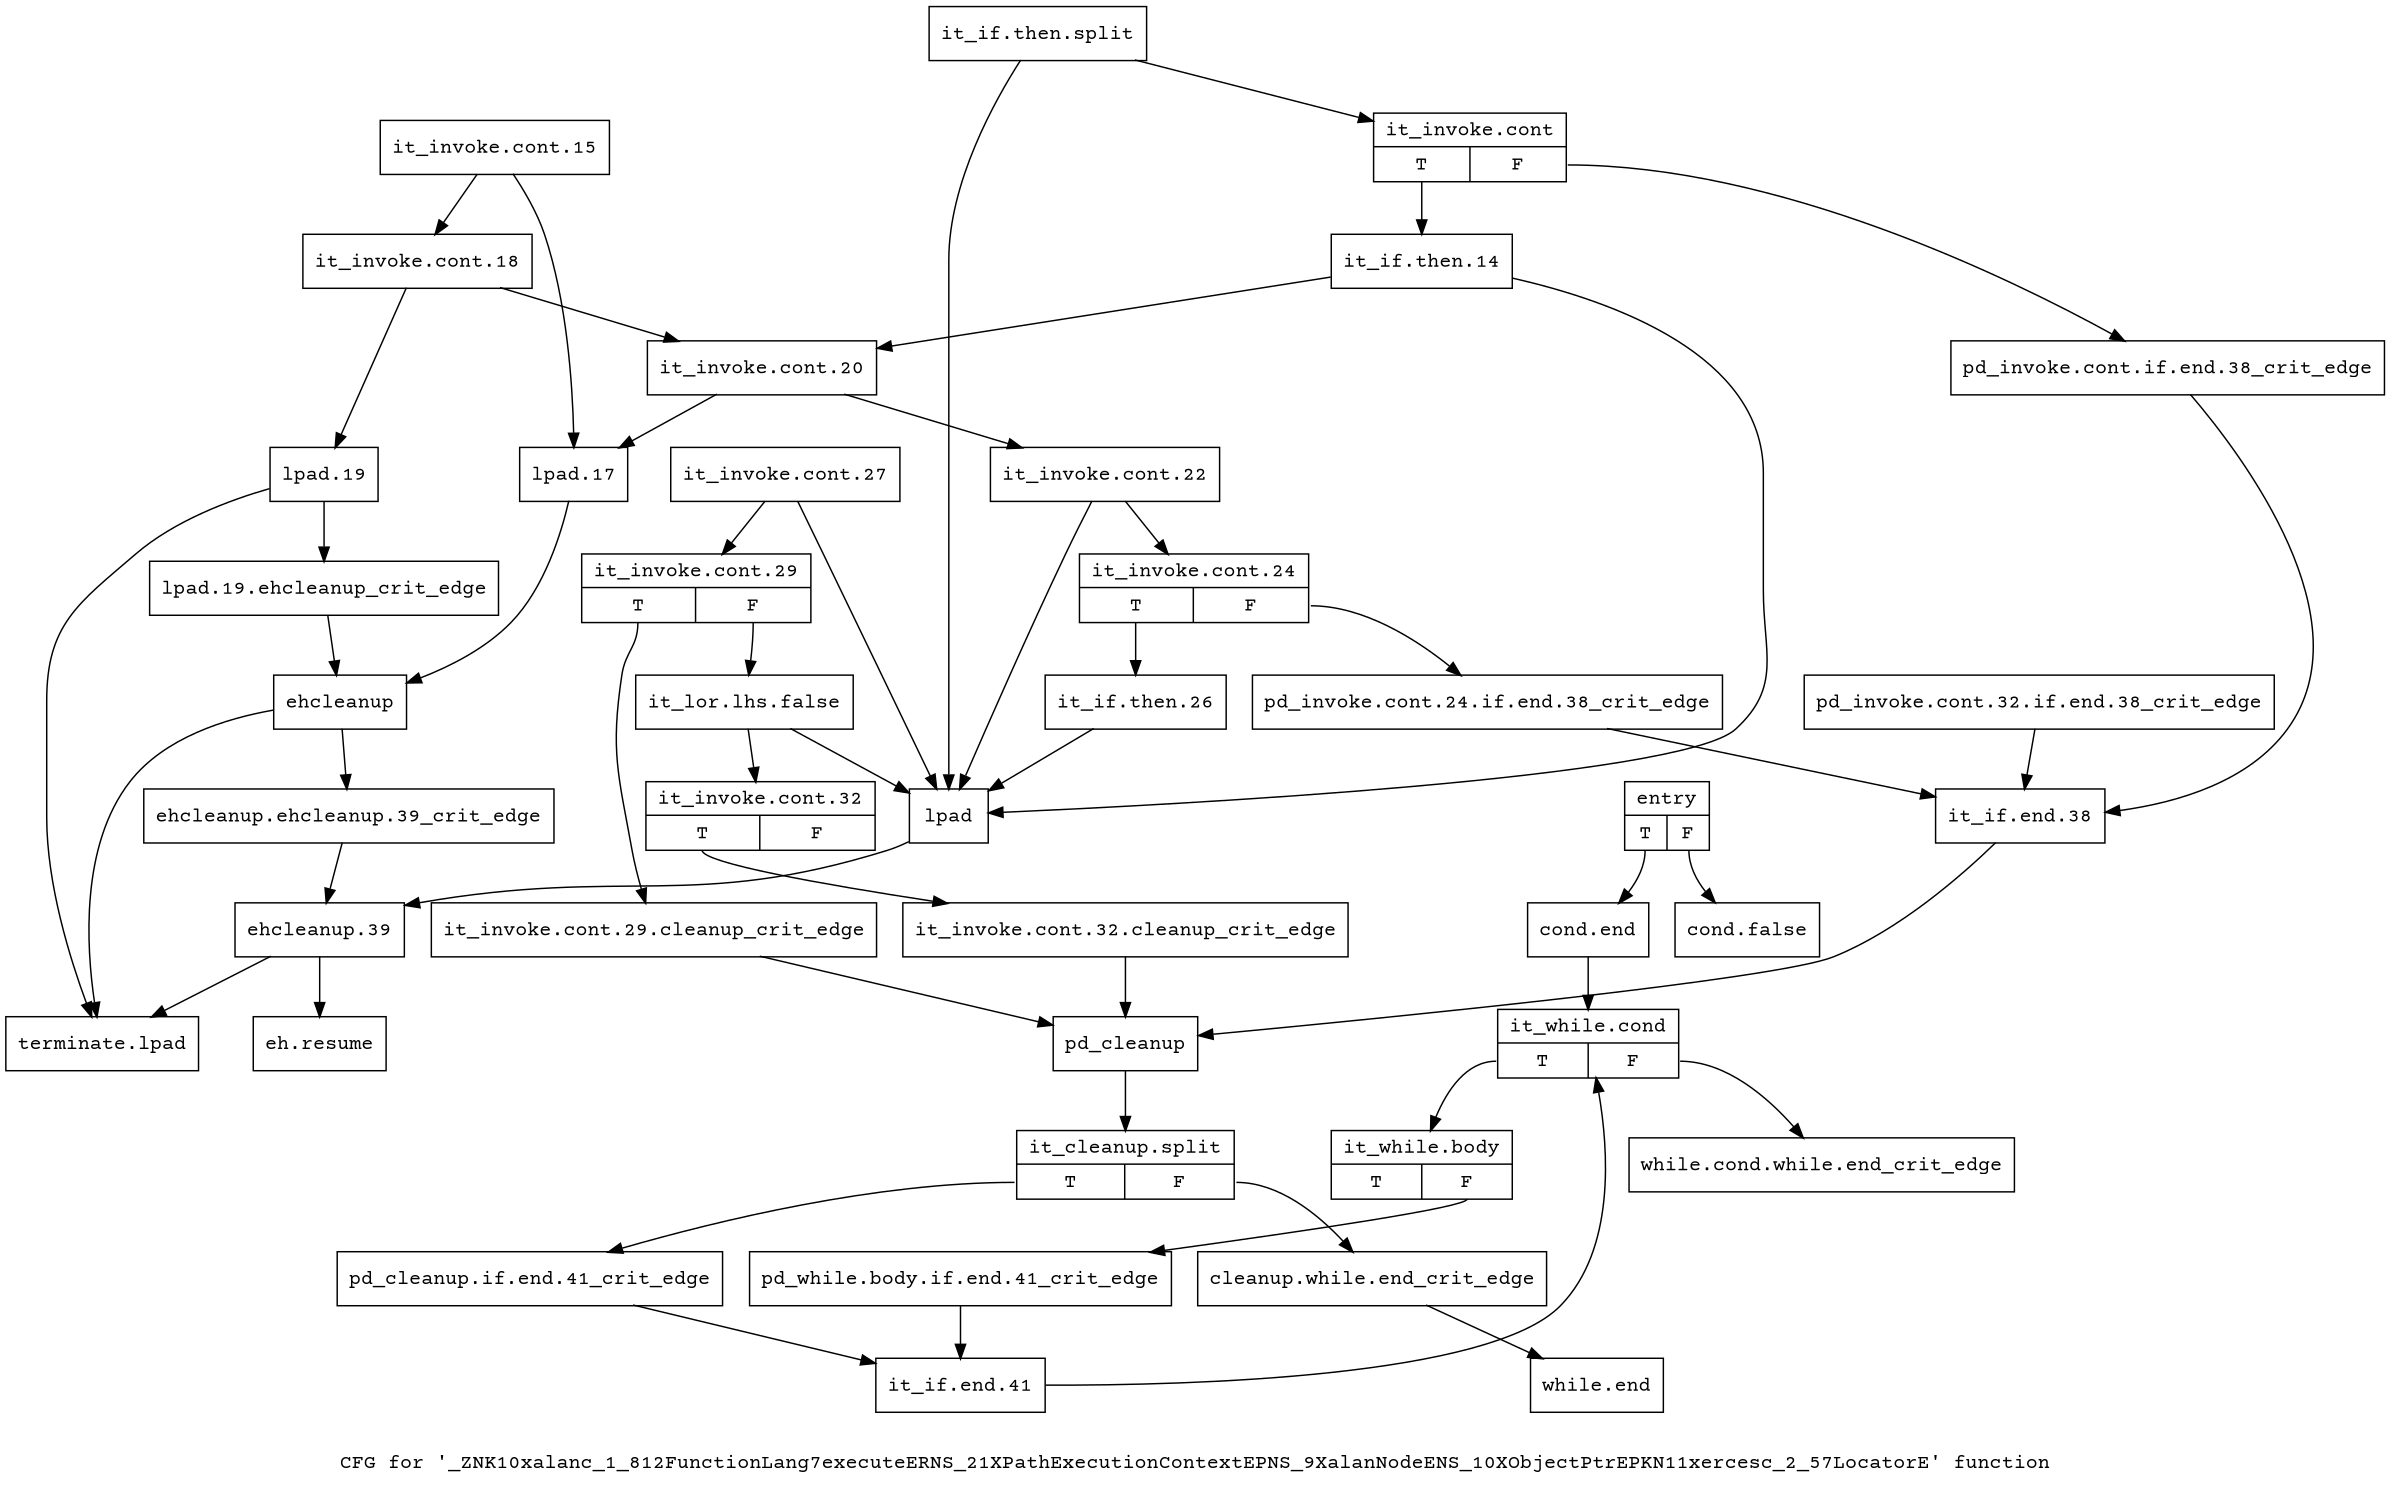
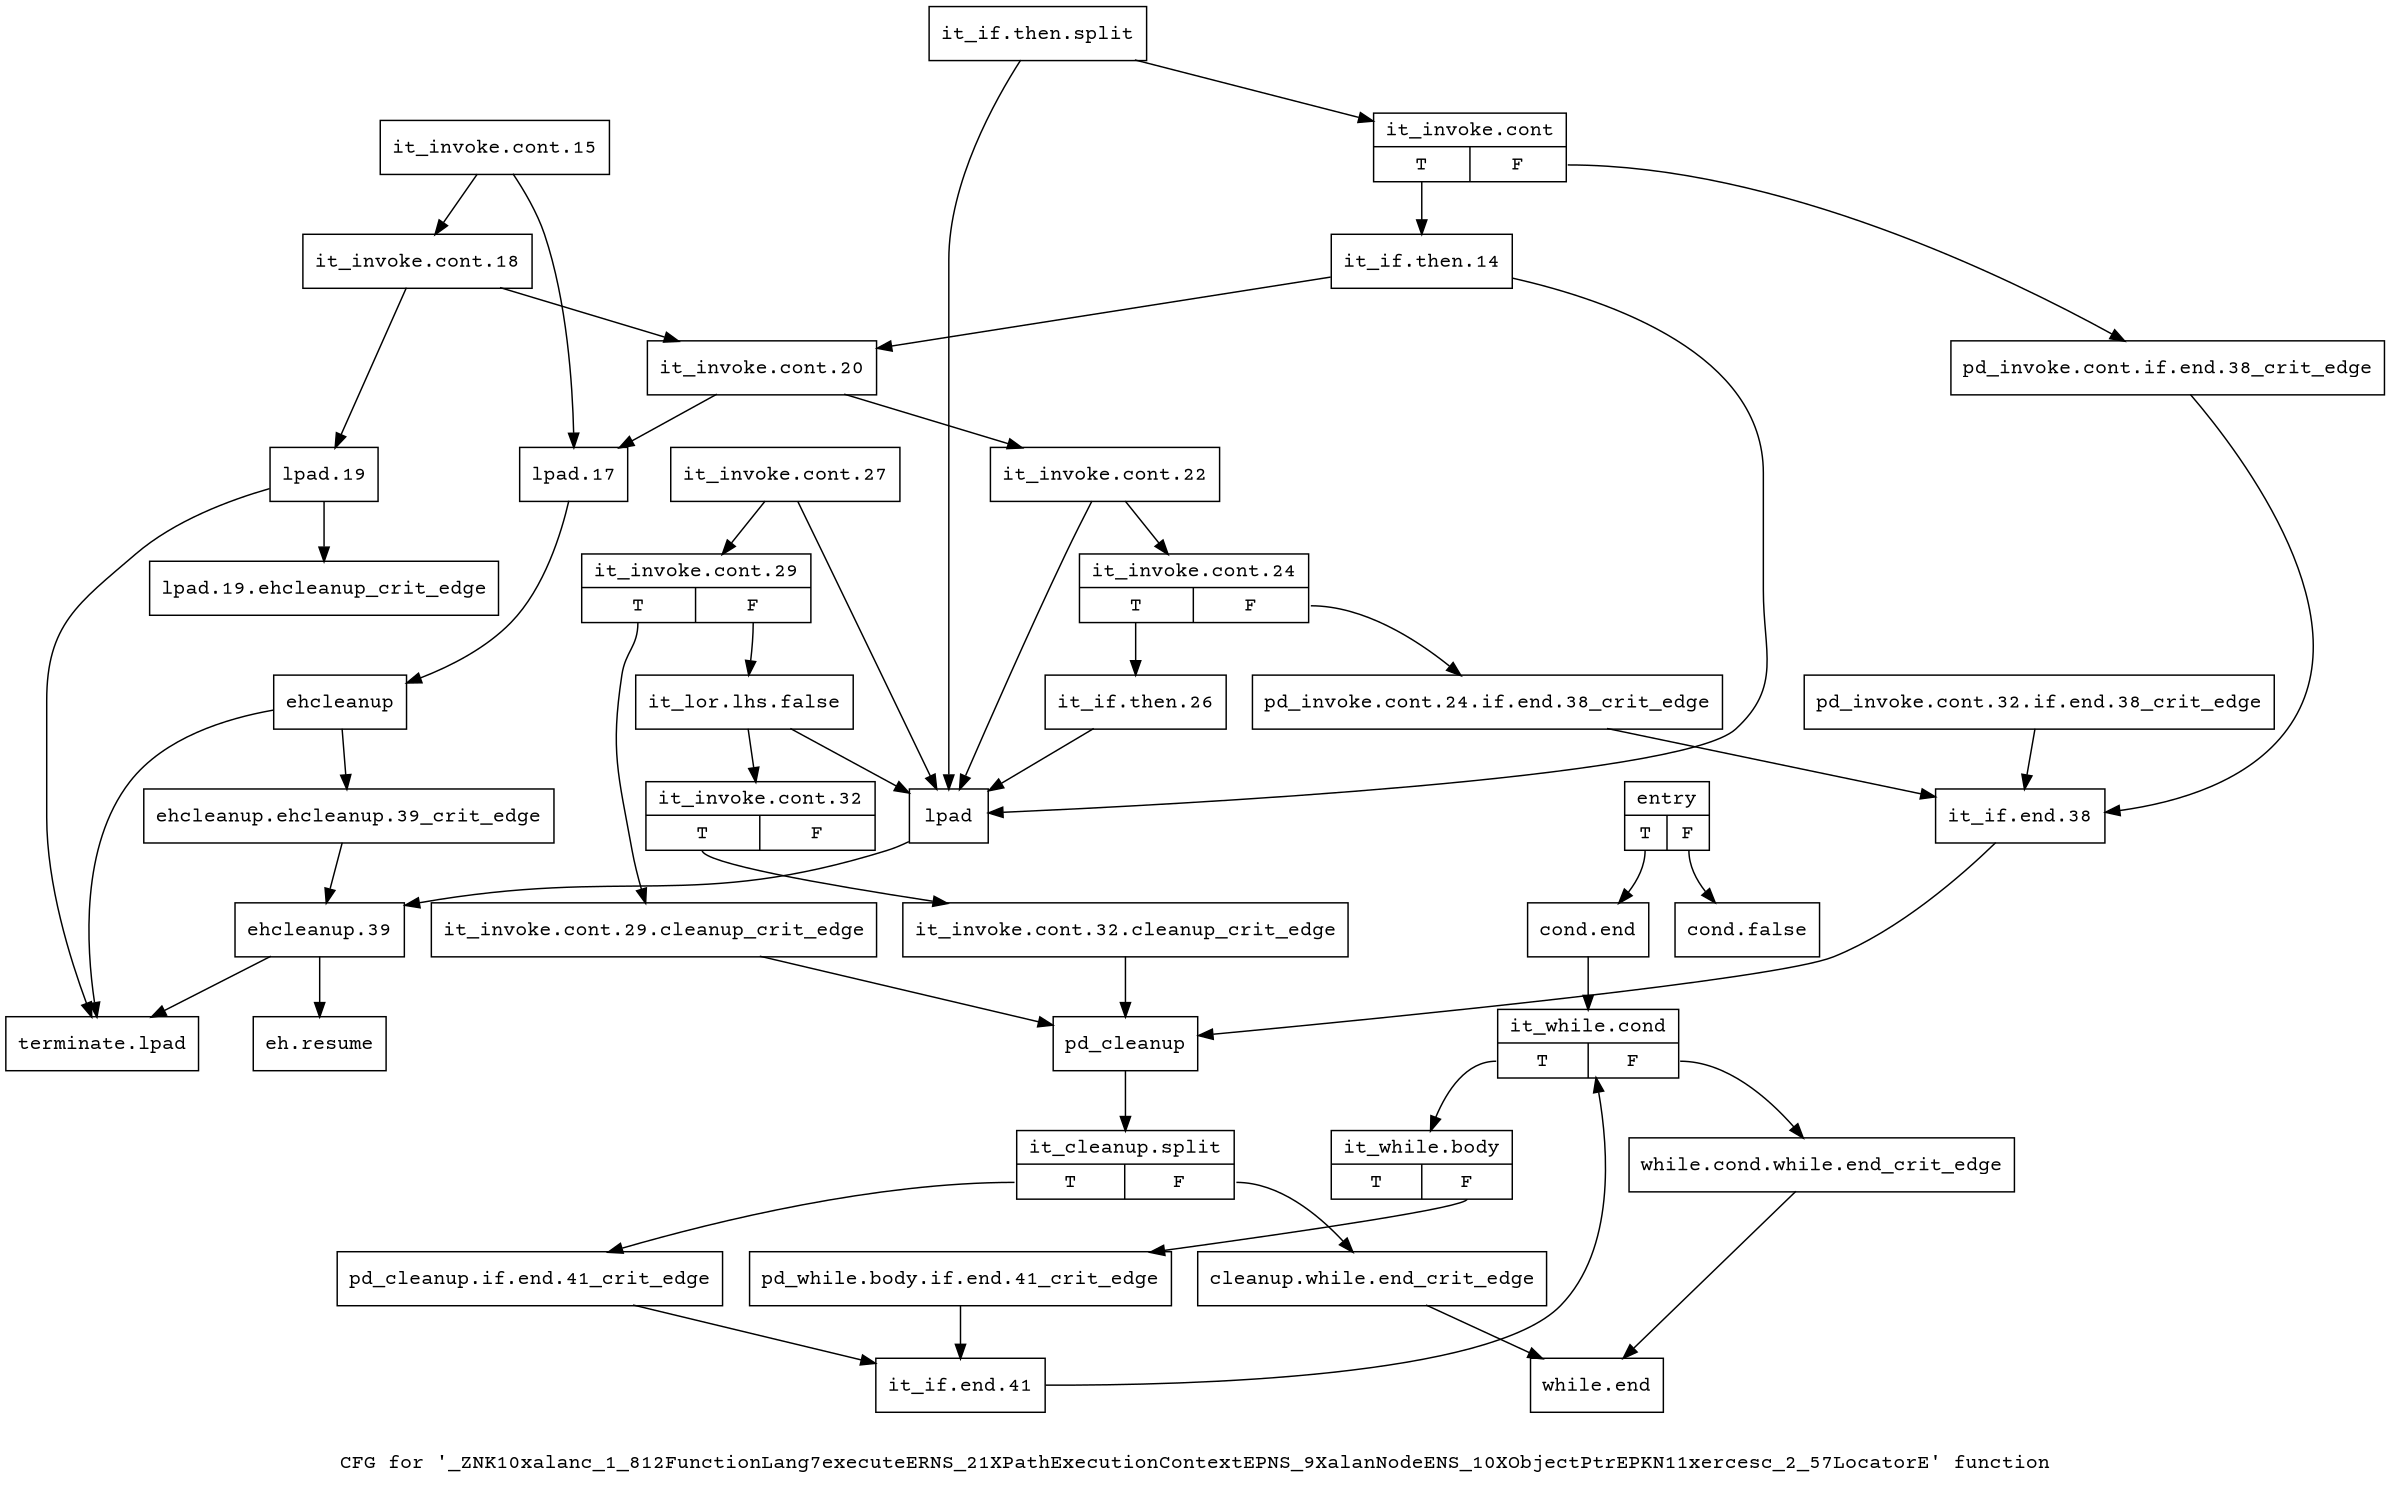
edge "lpad.19.ehcleanup_crit_edge" -> "ehcleanup": removed
edge "while.cond.while.end_crit_edge" -> "while.end": added
